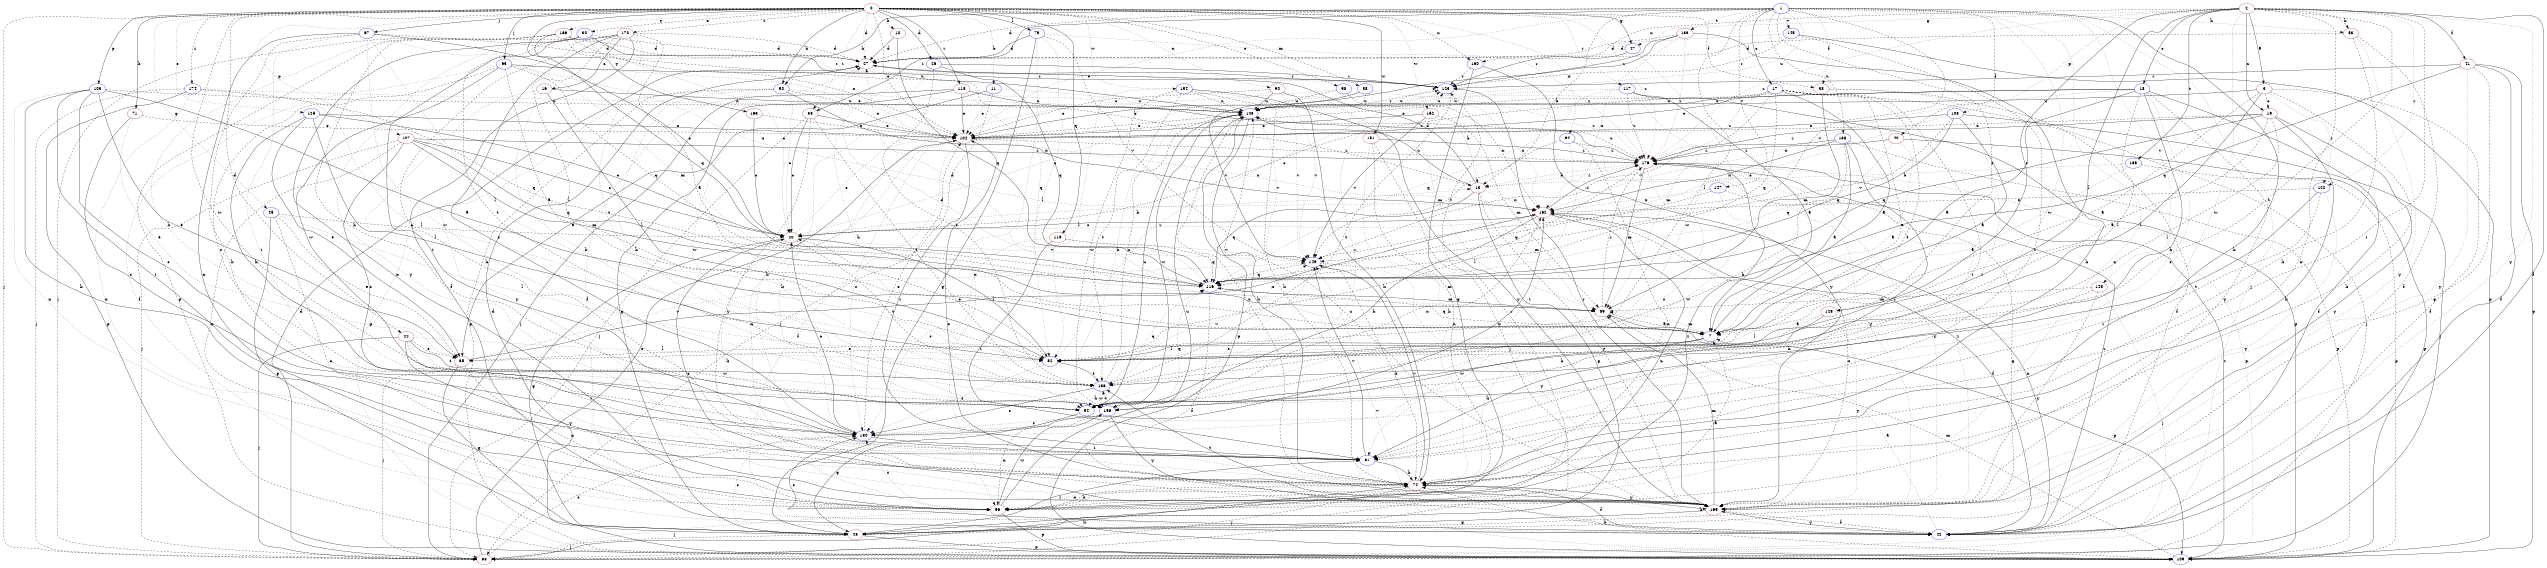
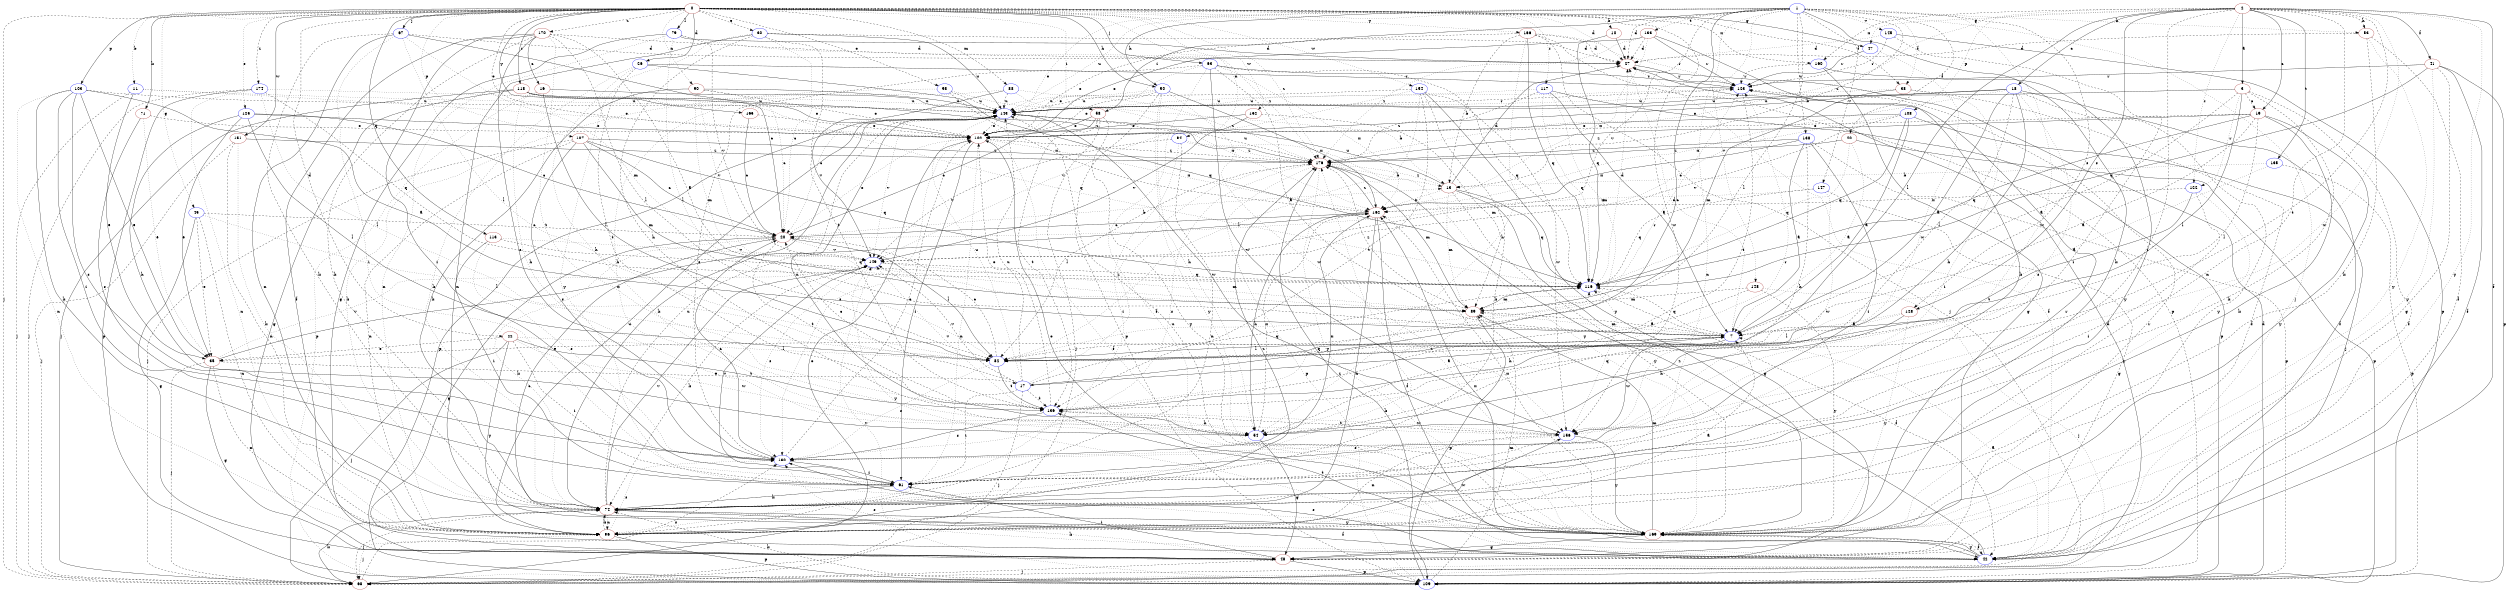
edge "67" -> "156": removed, label "w"
edge "17" -> "35": reversed
